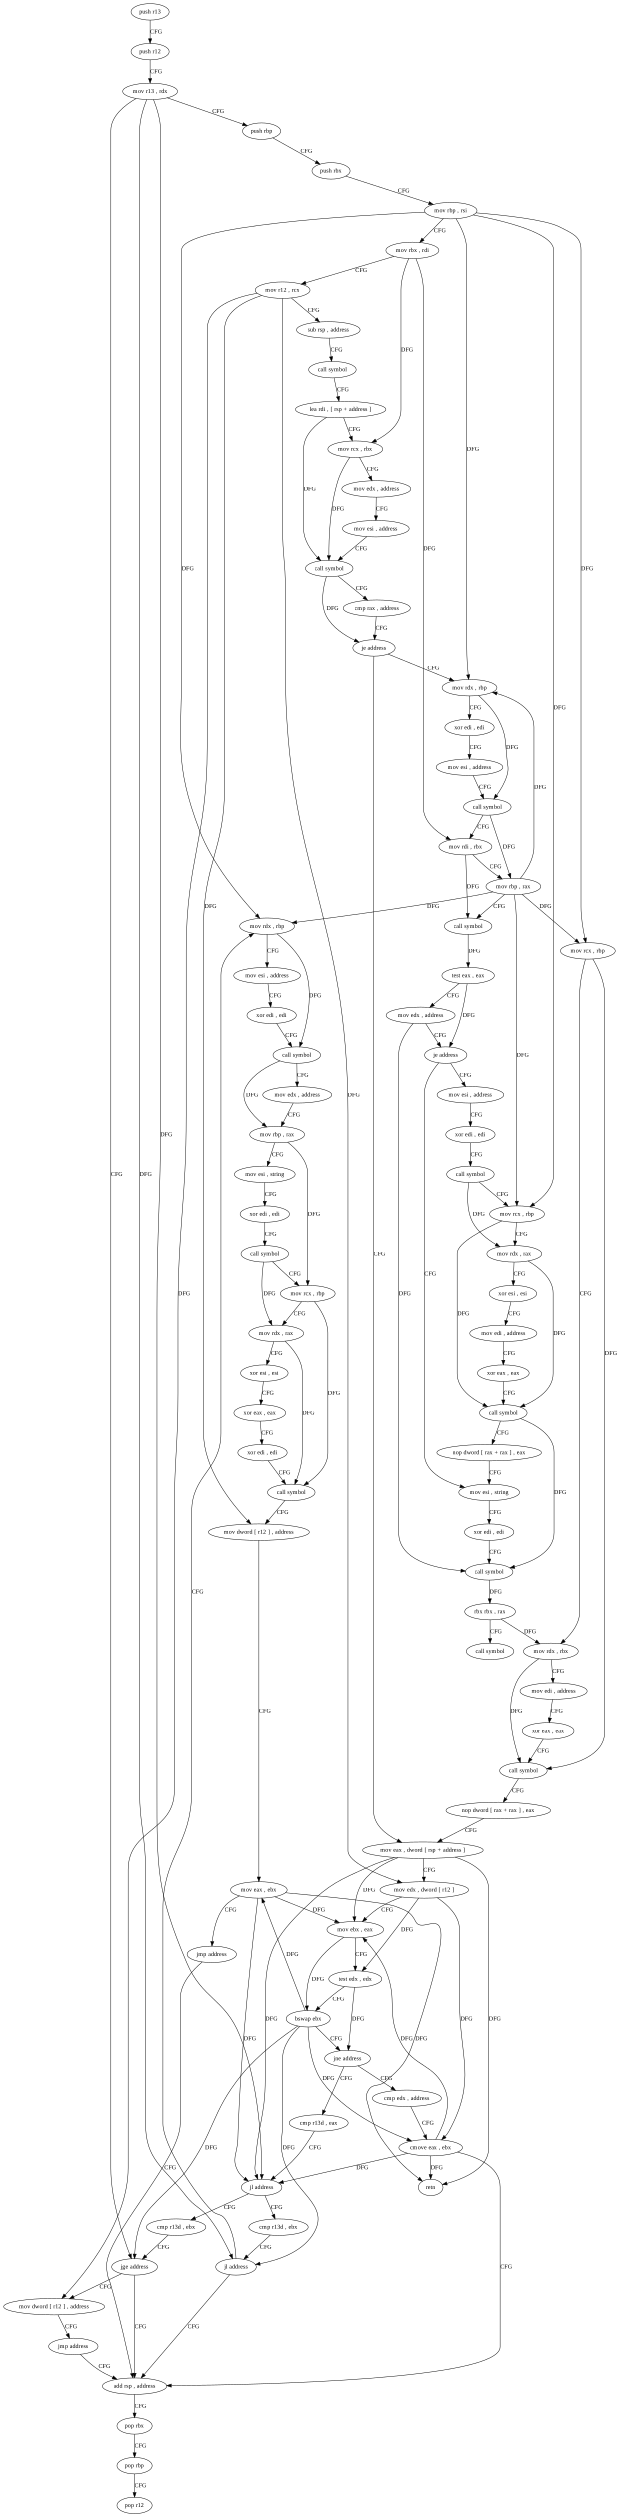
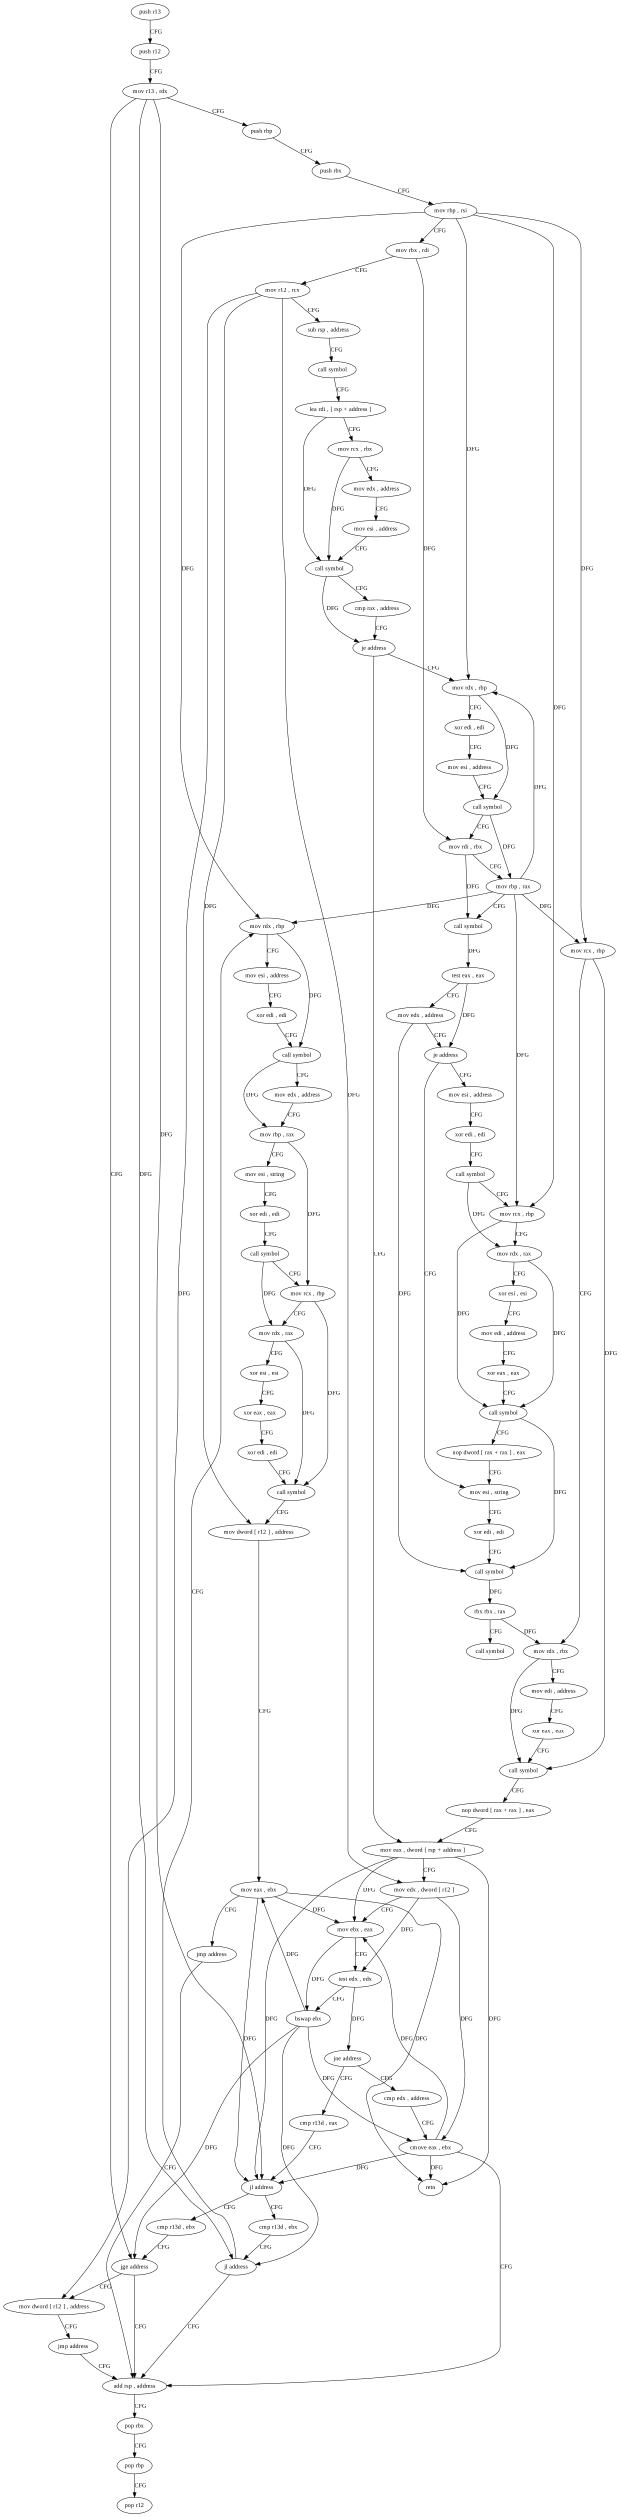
edge "mov rbx , rdi" -> "mov rcx , rbx": removed, label "DFG"
edge "bswap ebx" -> "jne address": removed, label "CFG"
